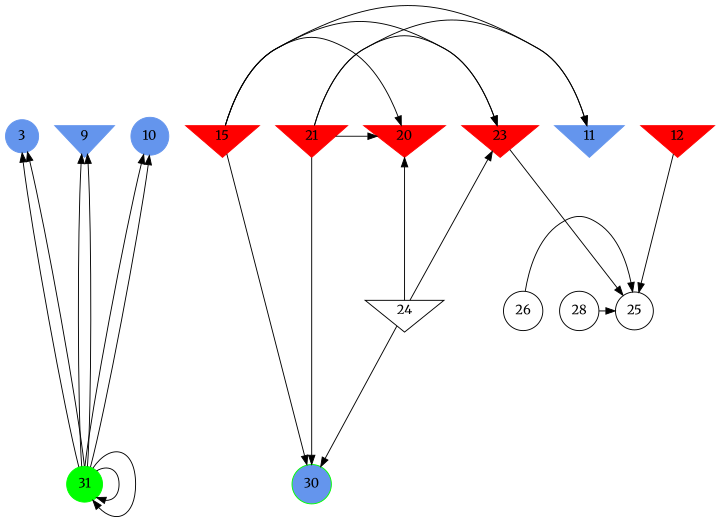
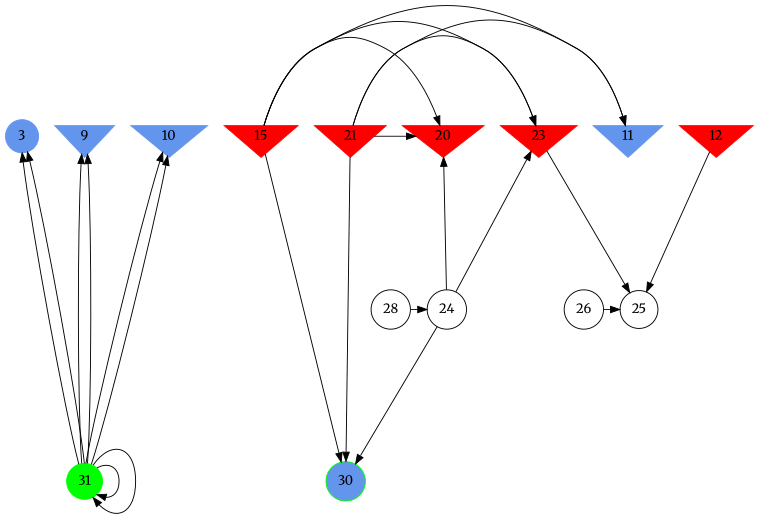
node "10": shape circle -> invtriangle
node "24": shape invtriangle -> circle
edge "28" -> "25": now "28" -> "24"
